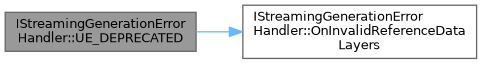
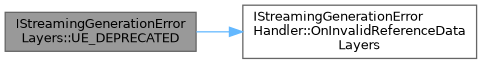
node "IStreamingGenerationError Handler::UE_DEPRECATED": label "IStreamingGenerationError Handler::UE_DEPRECATED" -> "IStreamingGenerationError Layers::UE_DEPRECATED"
